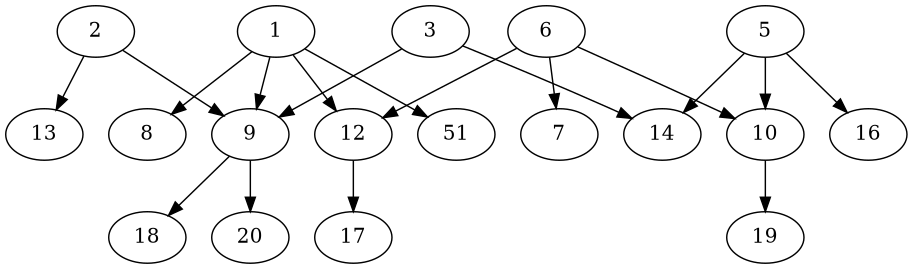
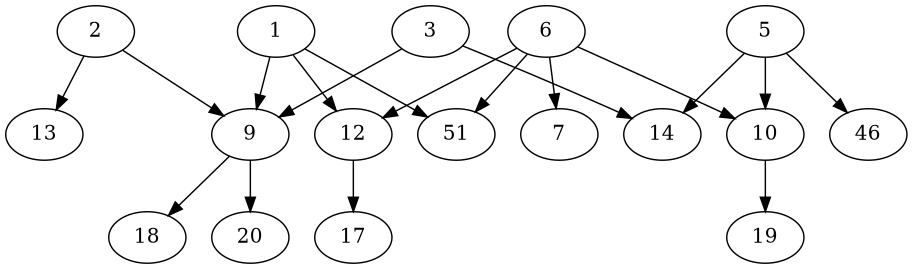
edge "6" -> "51": added
node "8": removed
node "16": label "16" -> "46"
